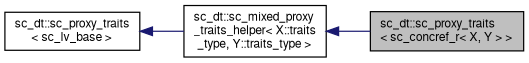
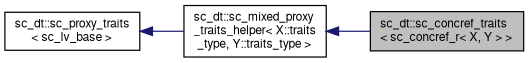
node "sc_dt::sc_proxy_traits < sc_concref_r< X, Y > >": label "sc_dt::sc_proxy_traits < sc_concref_r< X, Y > >" -> "sc_dt::sc_concref_traits < sc_concref_r< X, Y > >"
